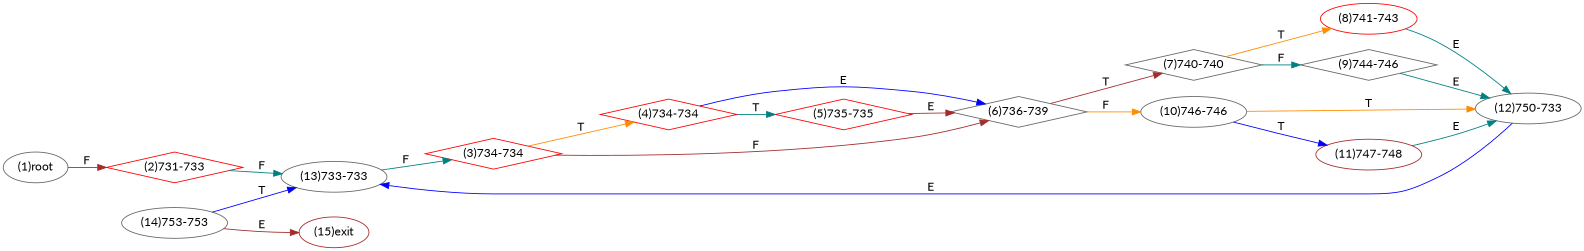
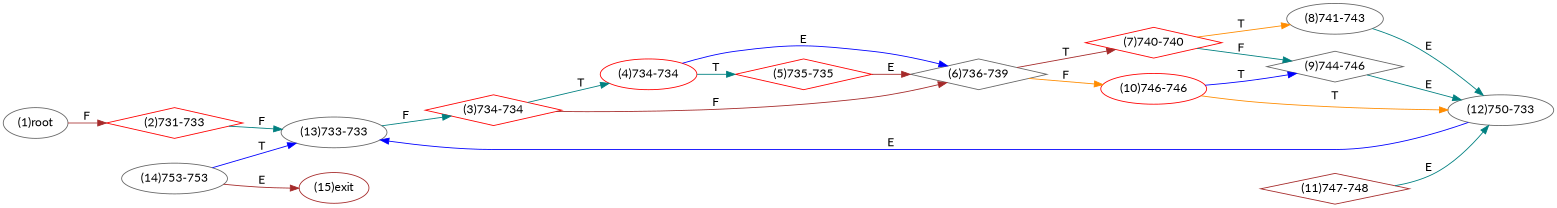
node "(8)741-743": color red -> gray40
node "(7)740-740": color gray40 -> red
node "(10)746-746": color gray40 -> red
node "(4)734-734": shape diamond -> ellipse
edge "(10)746-746" -> "(11)747-748": now "(10)746-746" -> "(9)744-746"
edge "(3)734-734" -> "(4)734-734": color darkorange -> teal
node "(11)747-748": shape ellipse -> diamond
